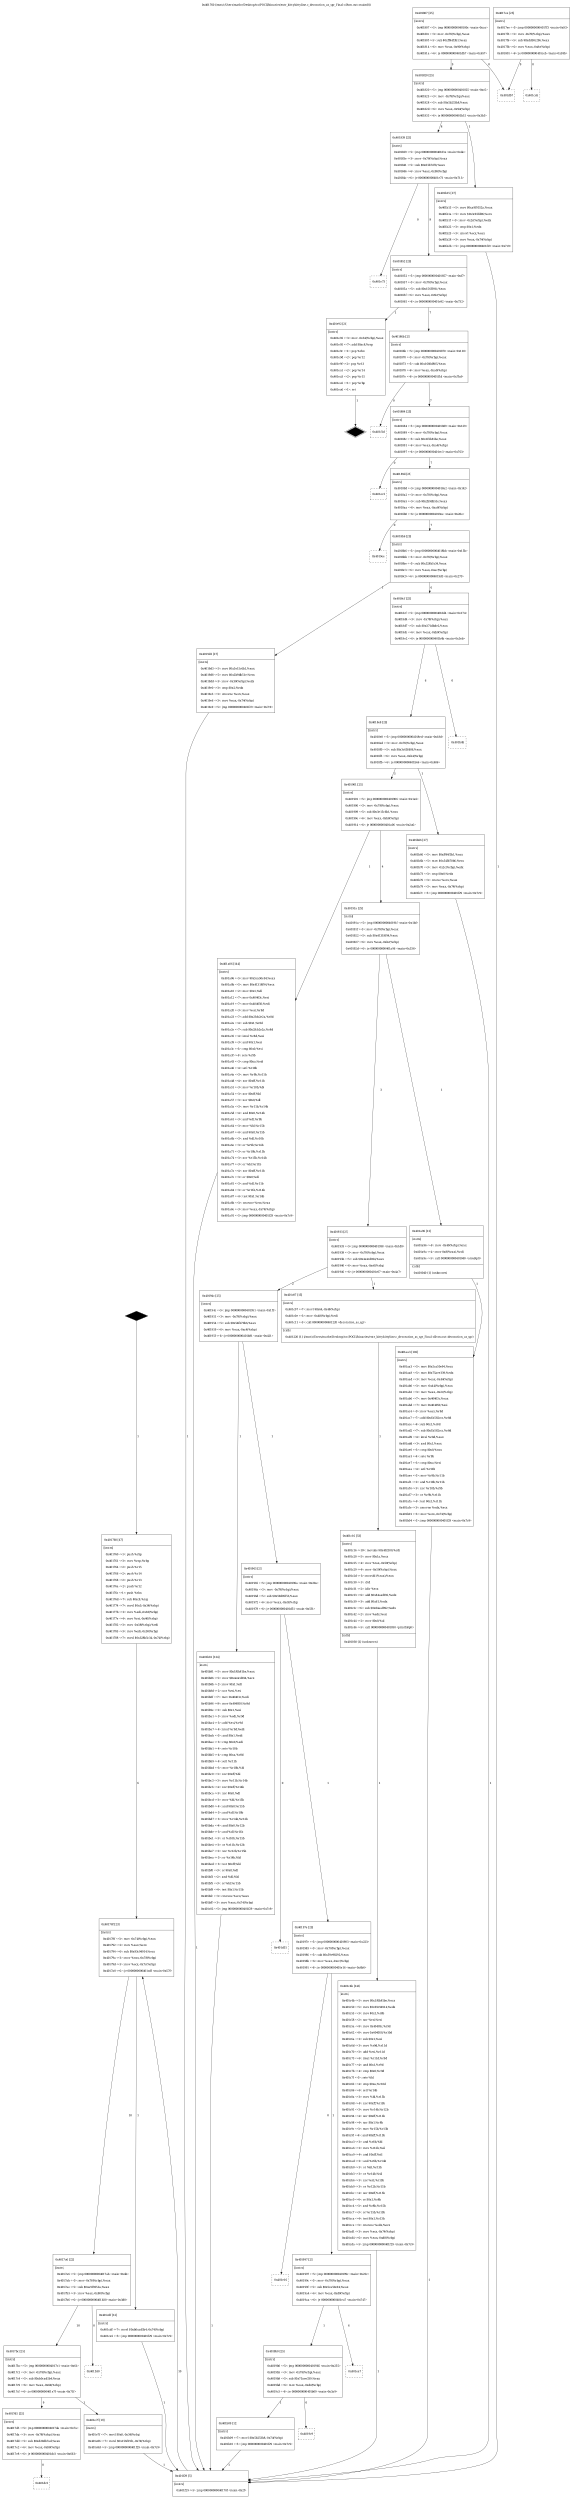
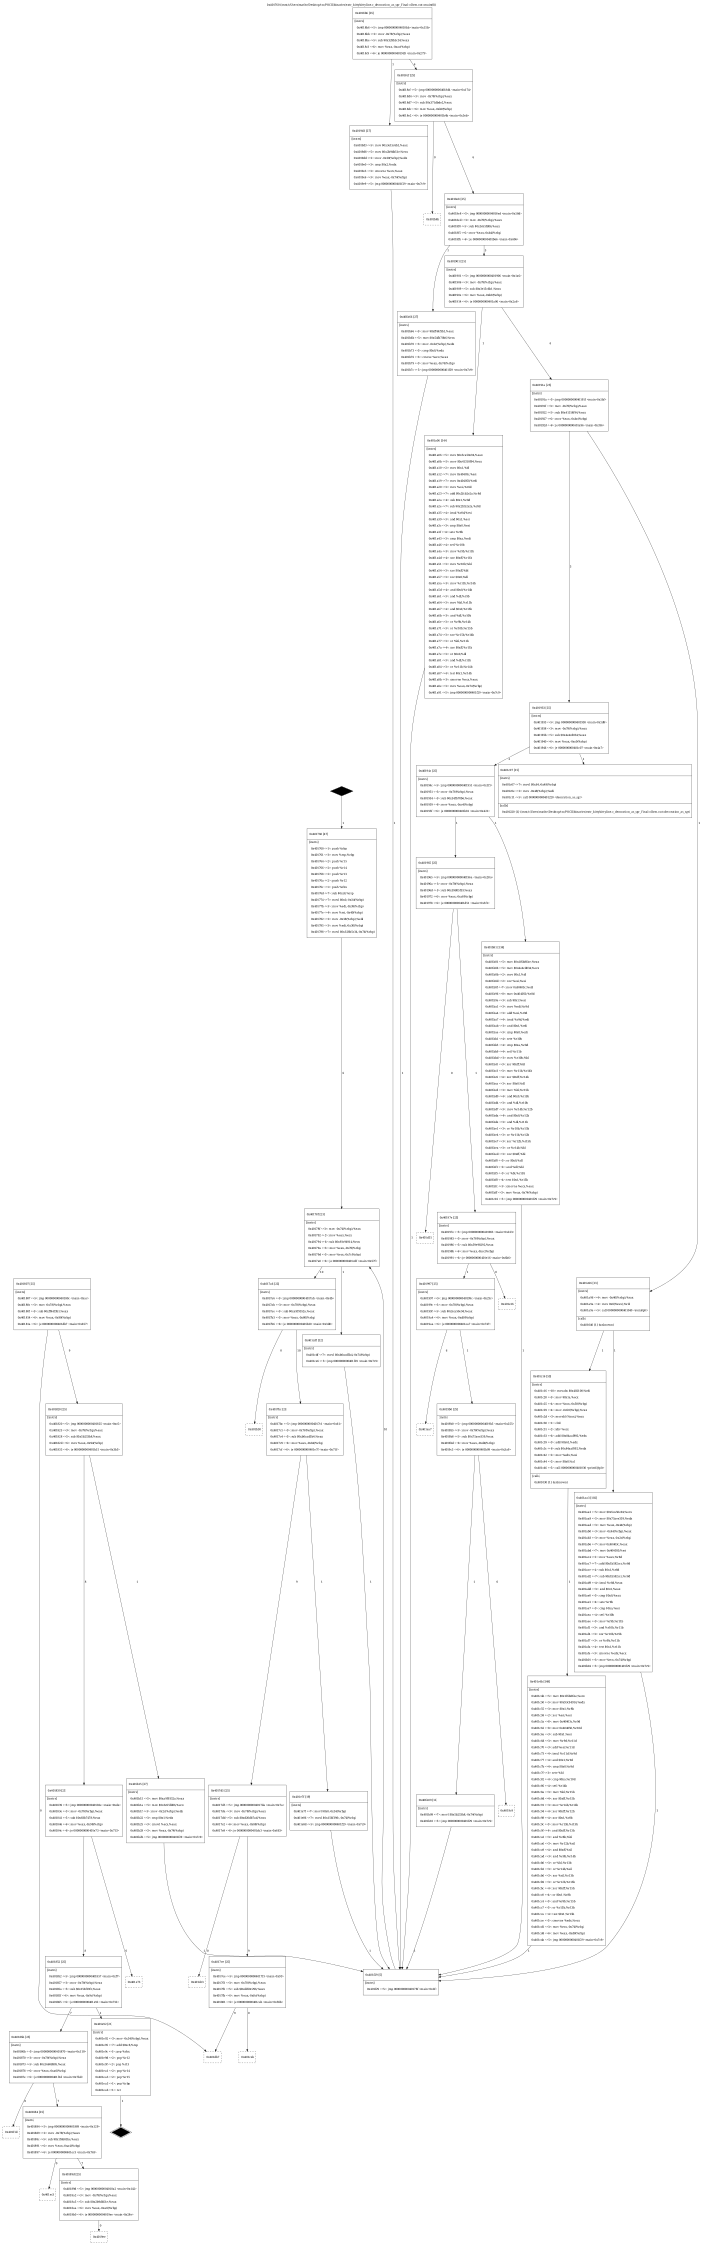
edge "0x40189d [25]" -> "0x4018b6 [25]": removed, label "7"
edge "0x401c07 [15]" -> "0x401c16 [53]": now "0x401a96 [13]" -> "0x401c16 [53]"
edge "0x4017d5 [25]" -> "0x4017ee [25]": added, label "9"
